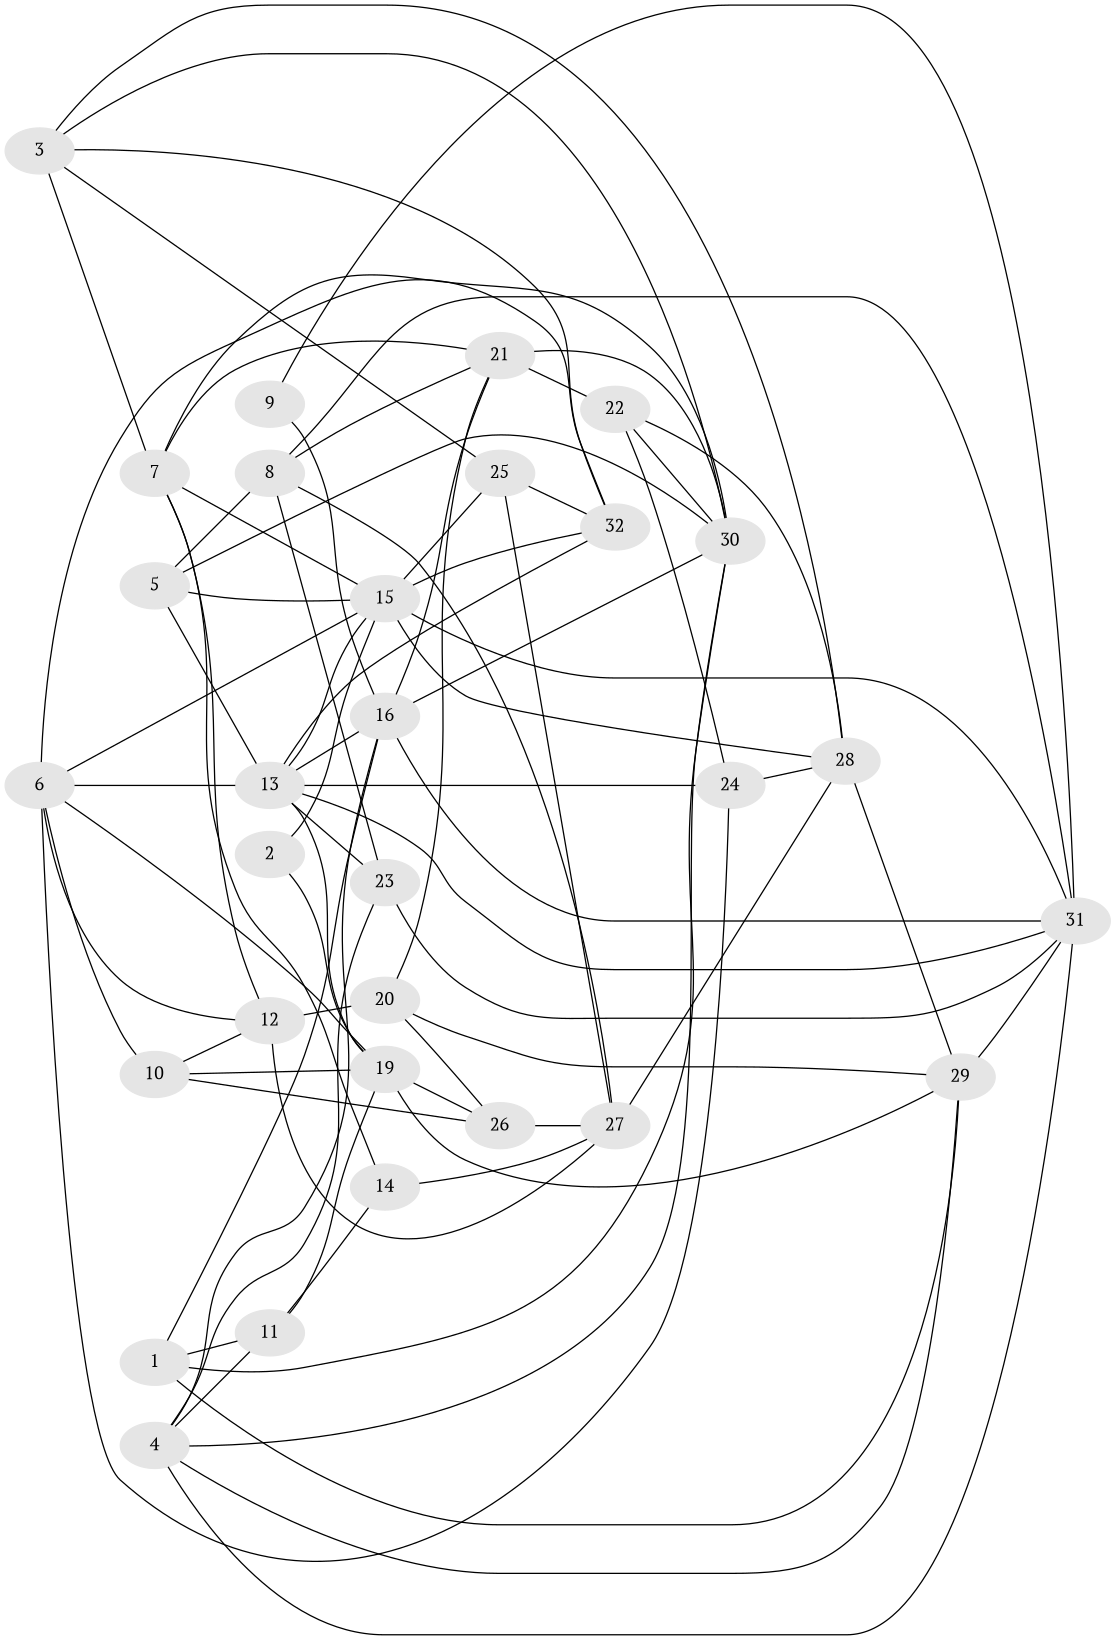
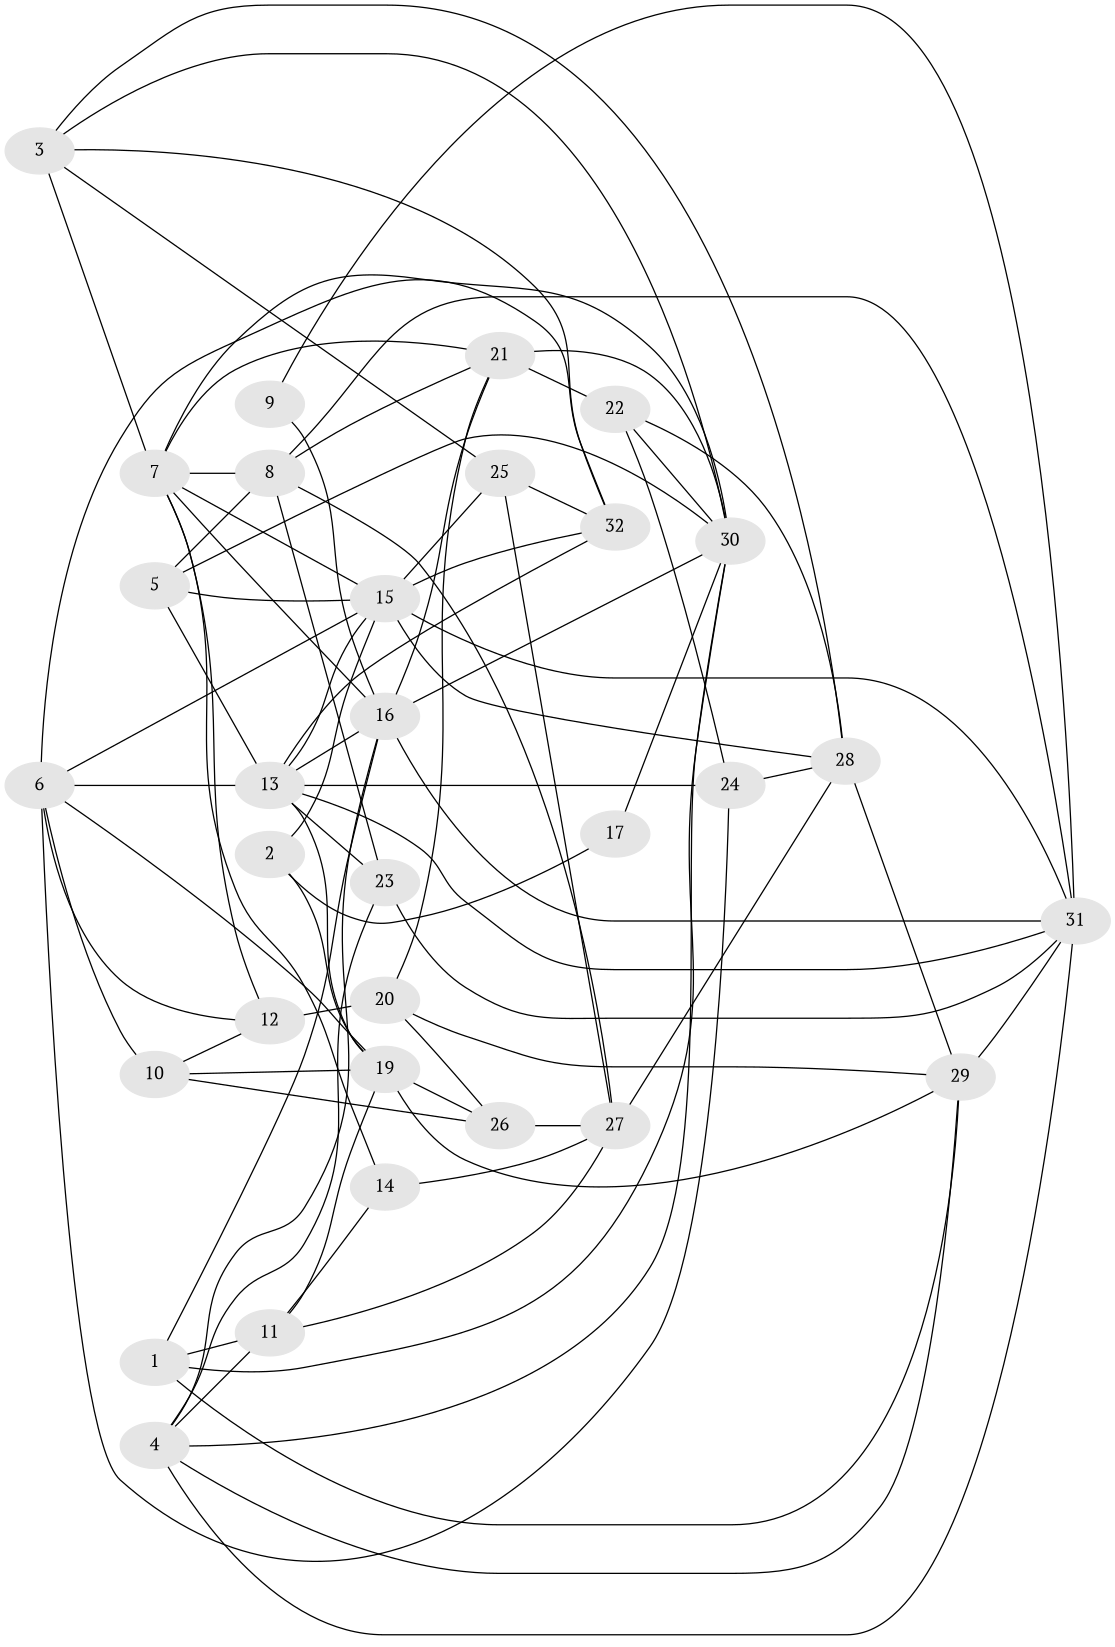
edge "7" -- "8": added
edge "7" -- "16": added
node "17": added
edge "12" -- "27": now "11" -- "27"
